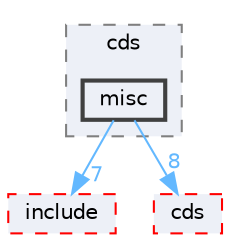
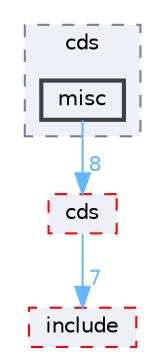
edge "misc" -> "include": now "cds" -> "include"
